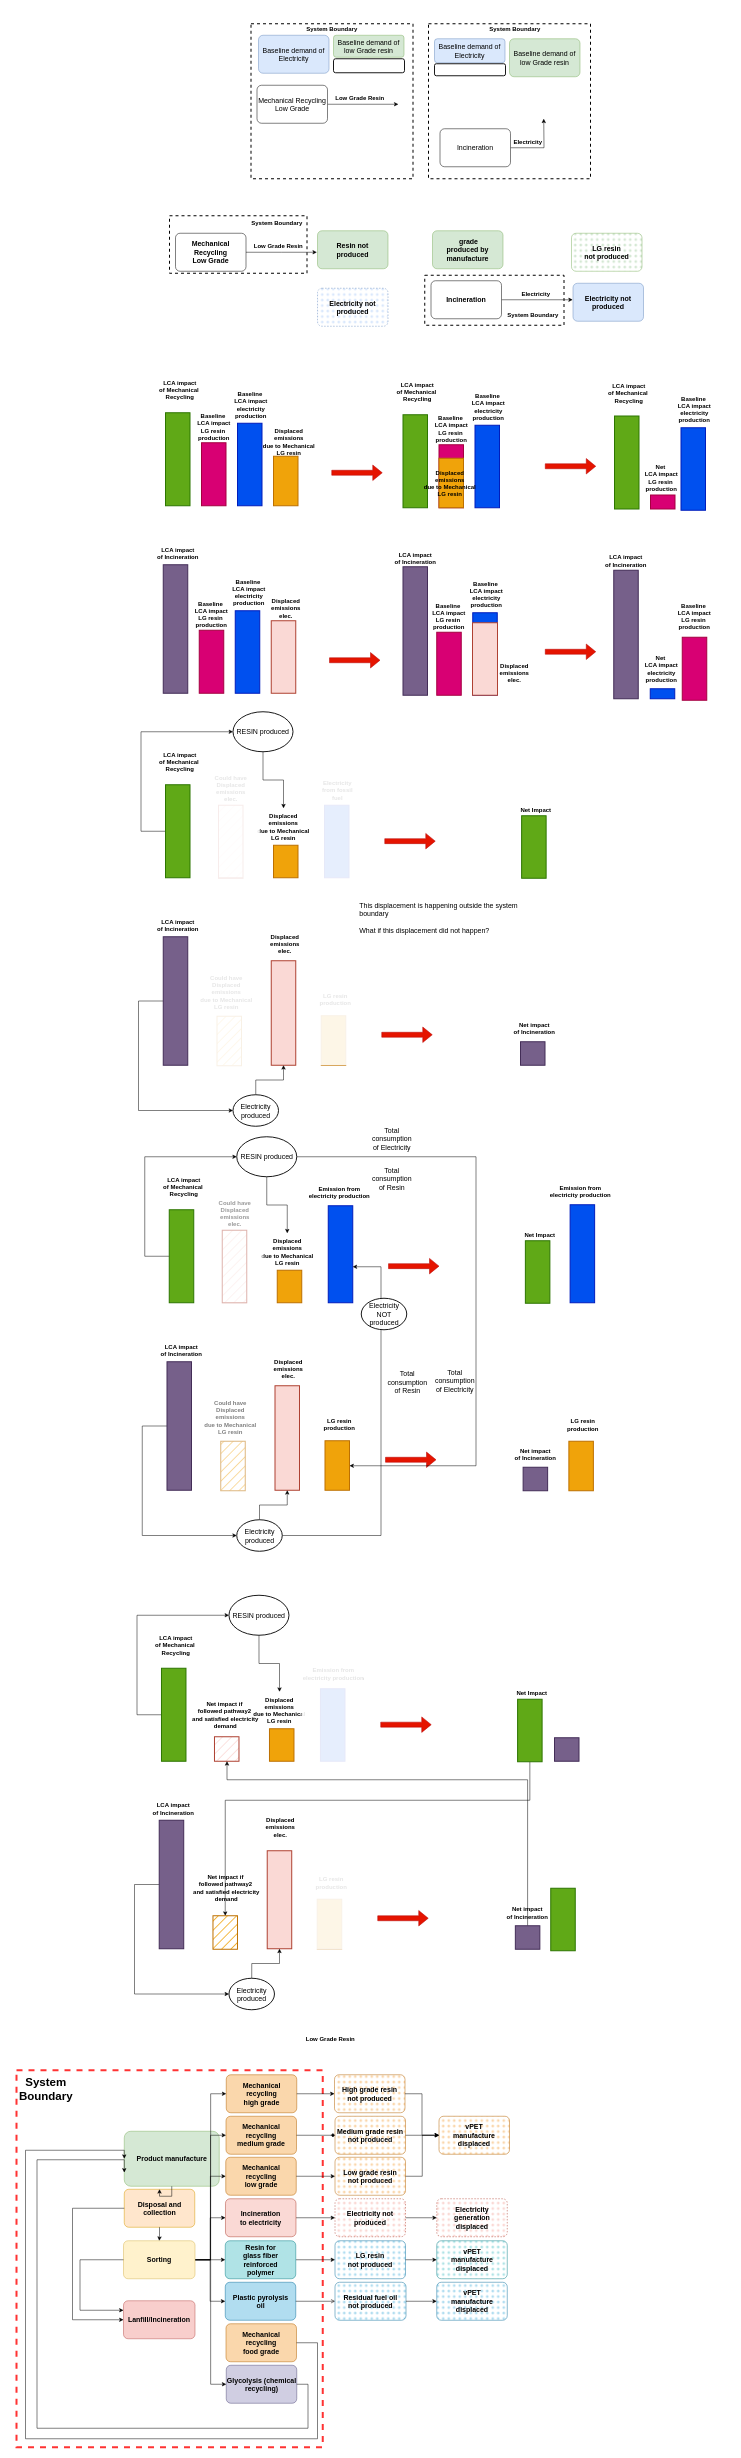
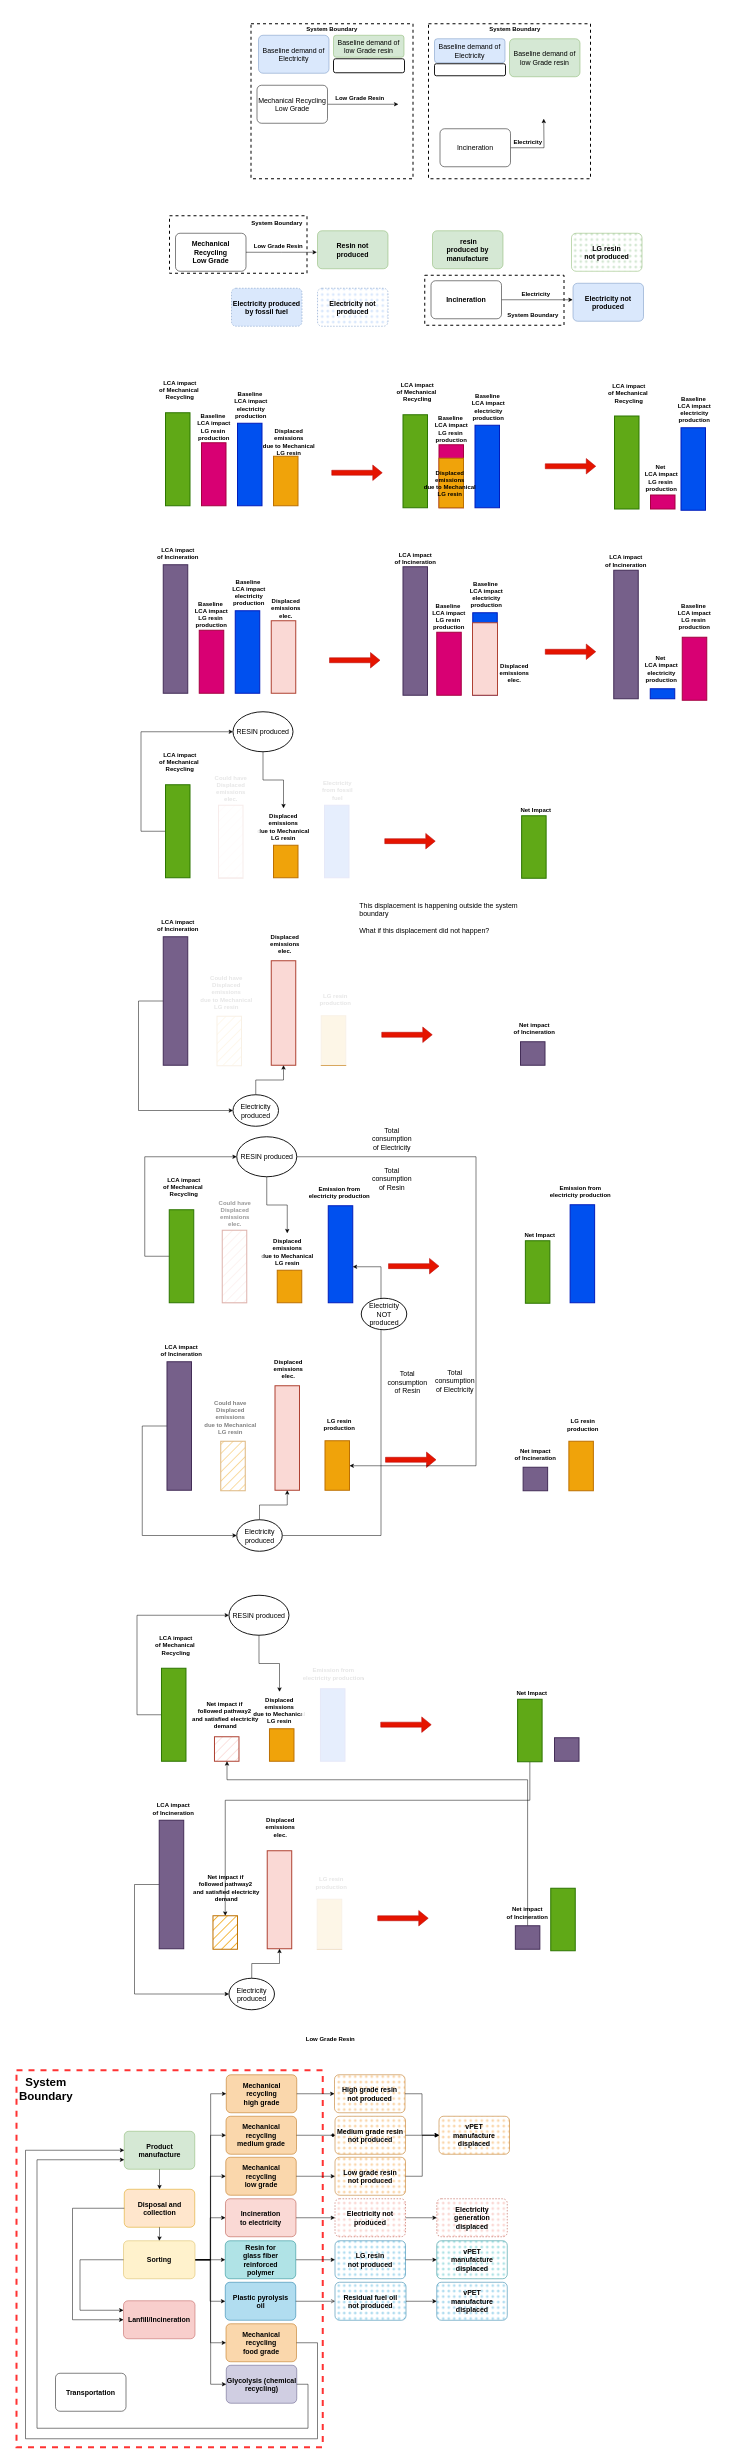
node "grade produced by manufacture": label "grade produced by manufacture" -> "resin produced by manufacture"
node "Electricity produced by fossil fuel": added
node "Product manufacture": size 95x55 -> 71x38
edge "Sorting" -> "Mechanical recyclingfood grade": added
node "Transportation": added
